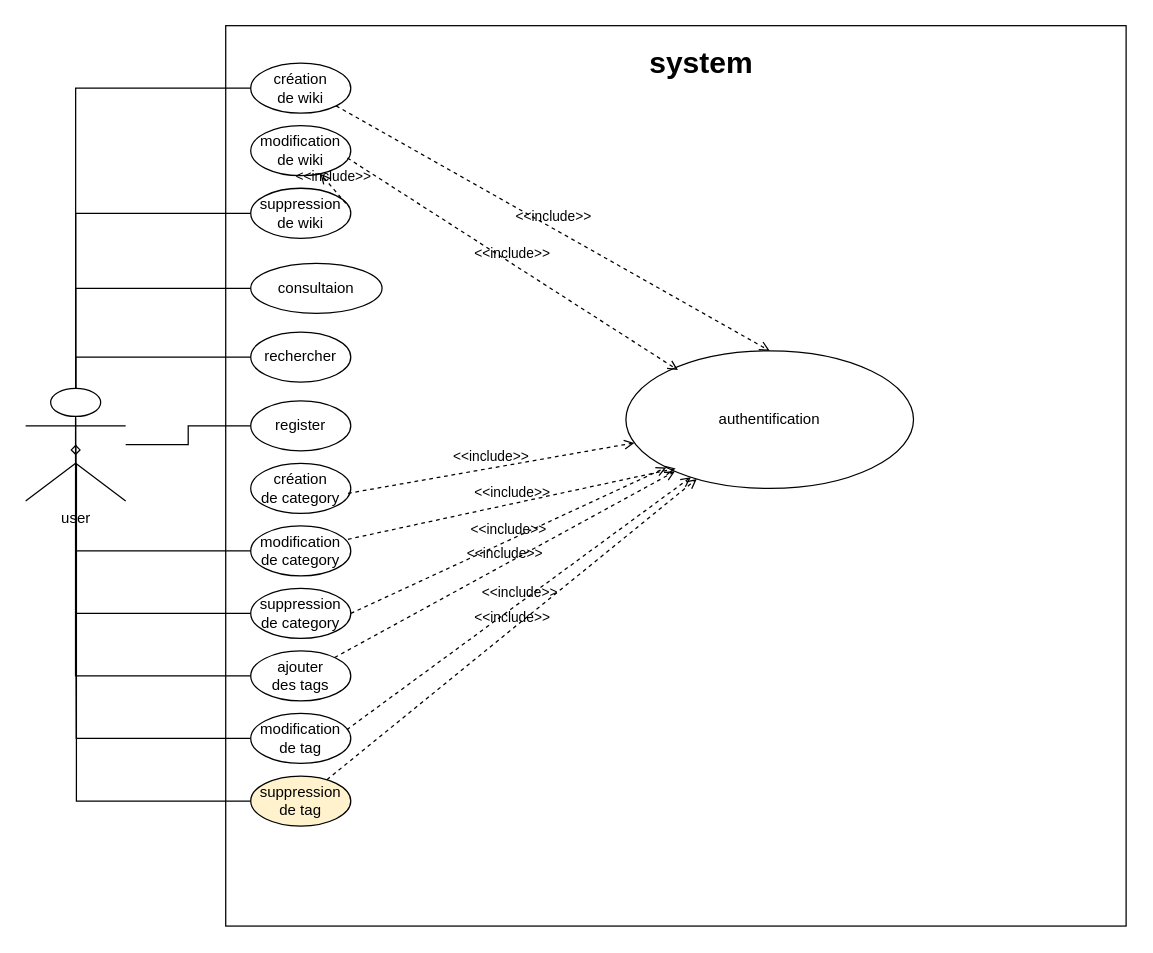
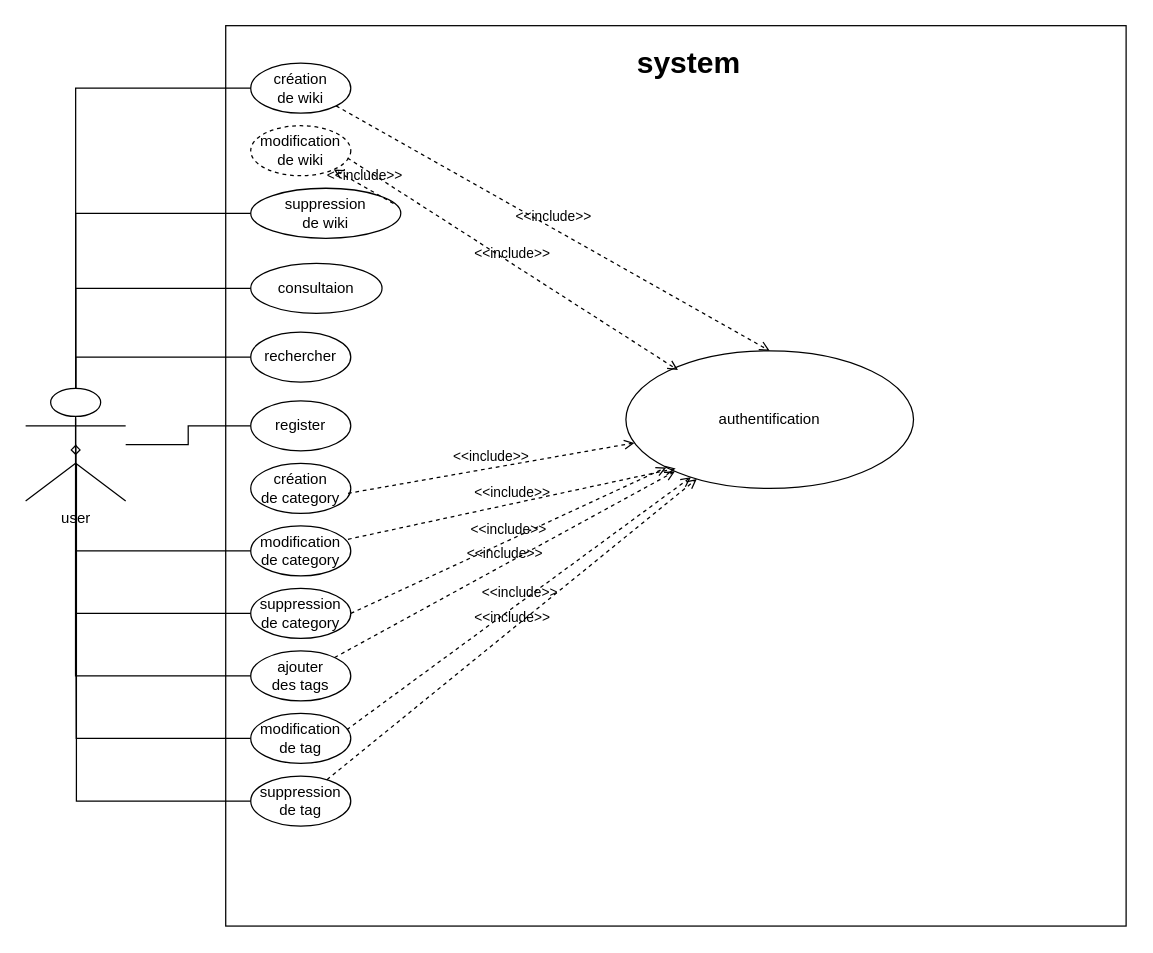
node "system": moved (701, 63) -> (688, 63)
node "modification de wiki": style solid -> dashed
node "suppression de wiki": size 100x50 -> 150x50
node "suppression de tag": fillcolor #fff2cc -> #ffffff
